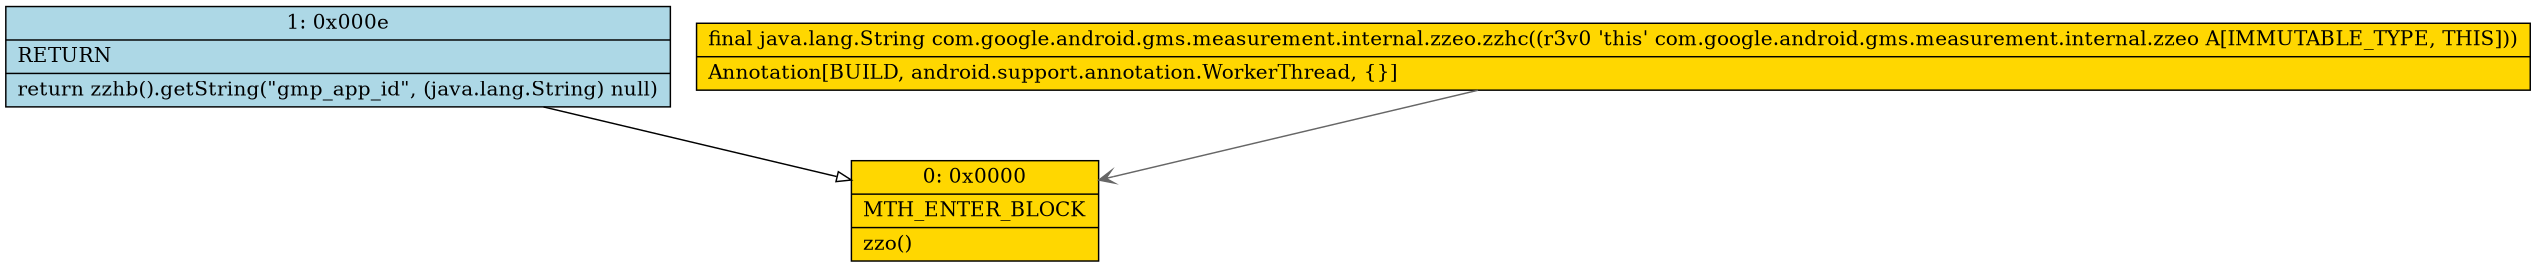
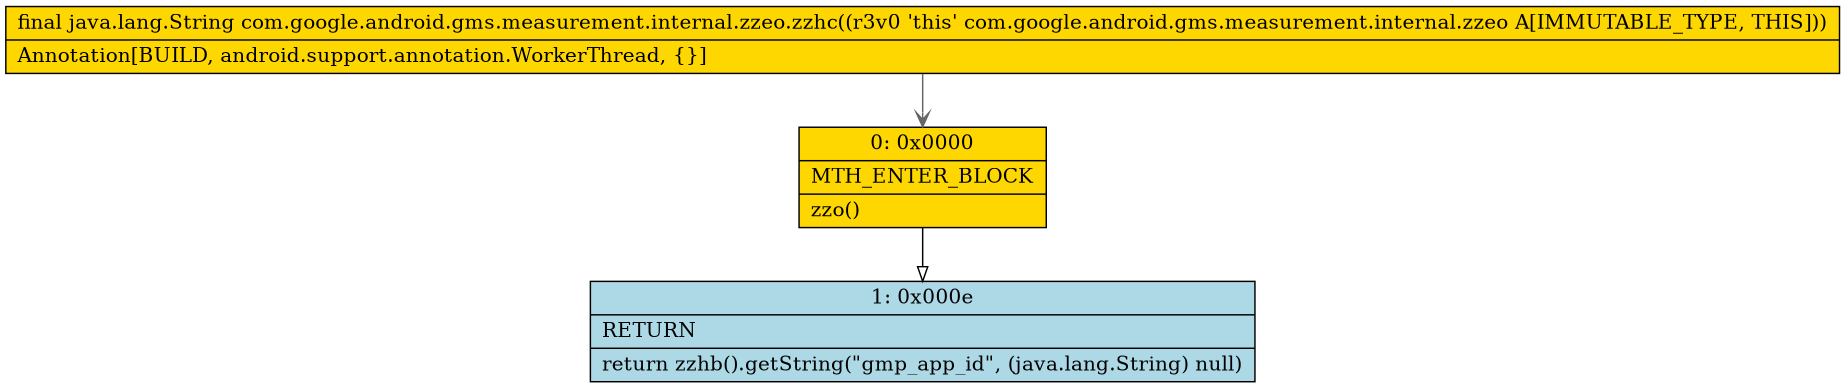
edge "1: 0x000e" -> "0: 0x0000": reversed
